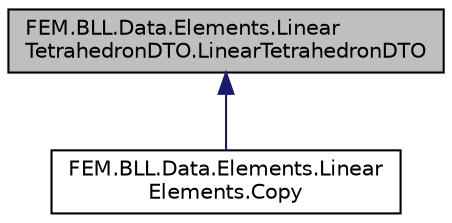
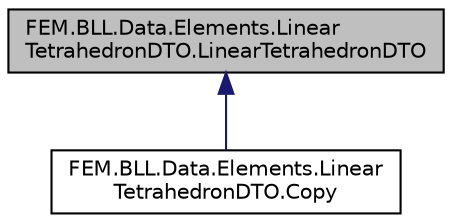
node "FEM.BLL.Data.Elements.Linear Elements.Copy": label "FEM.BLL.Data.Elements.Linear Elements.Copy" -> "FEM.BLL.Data.Elements.Linear TetrahedronDTO.Copy"
